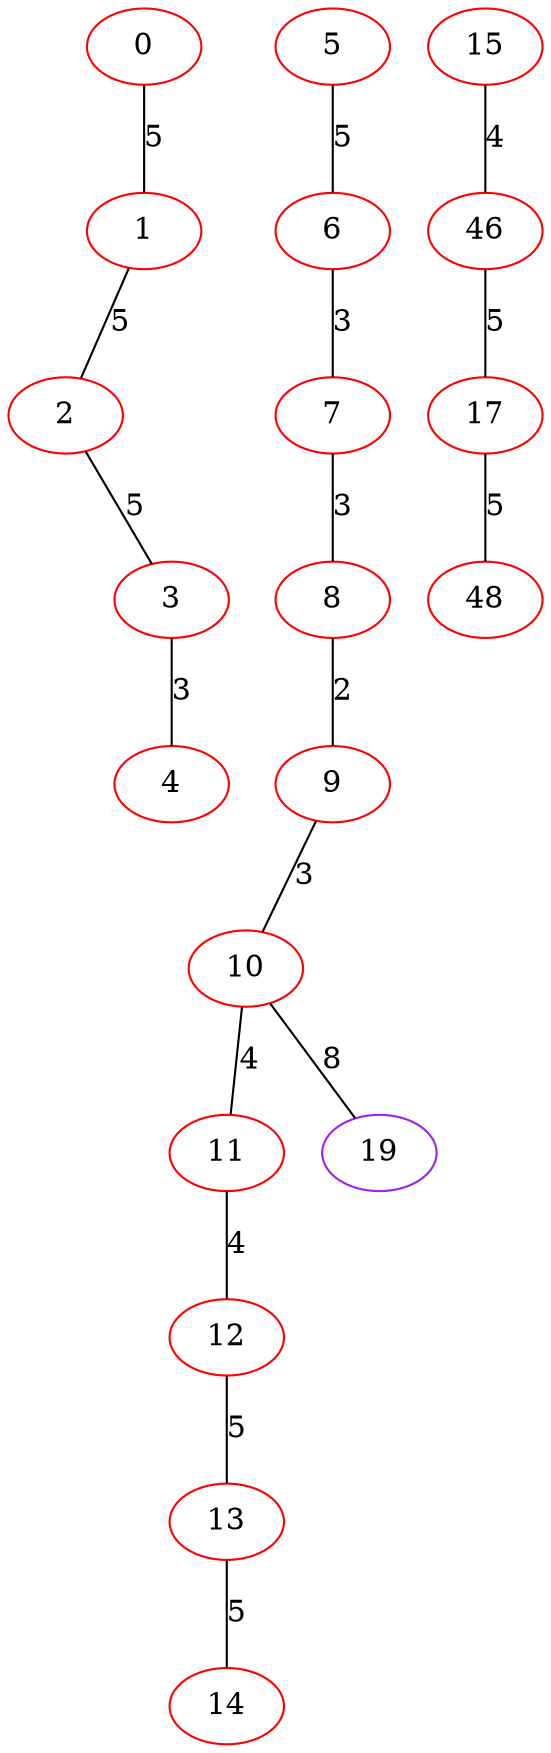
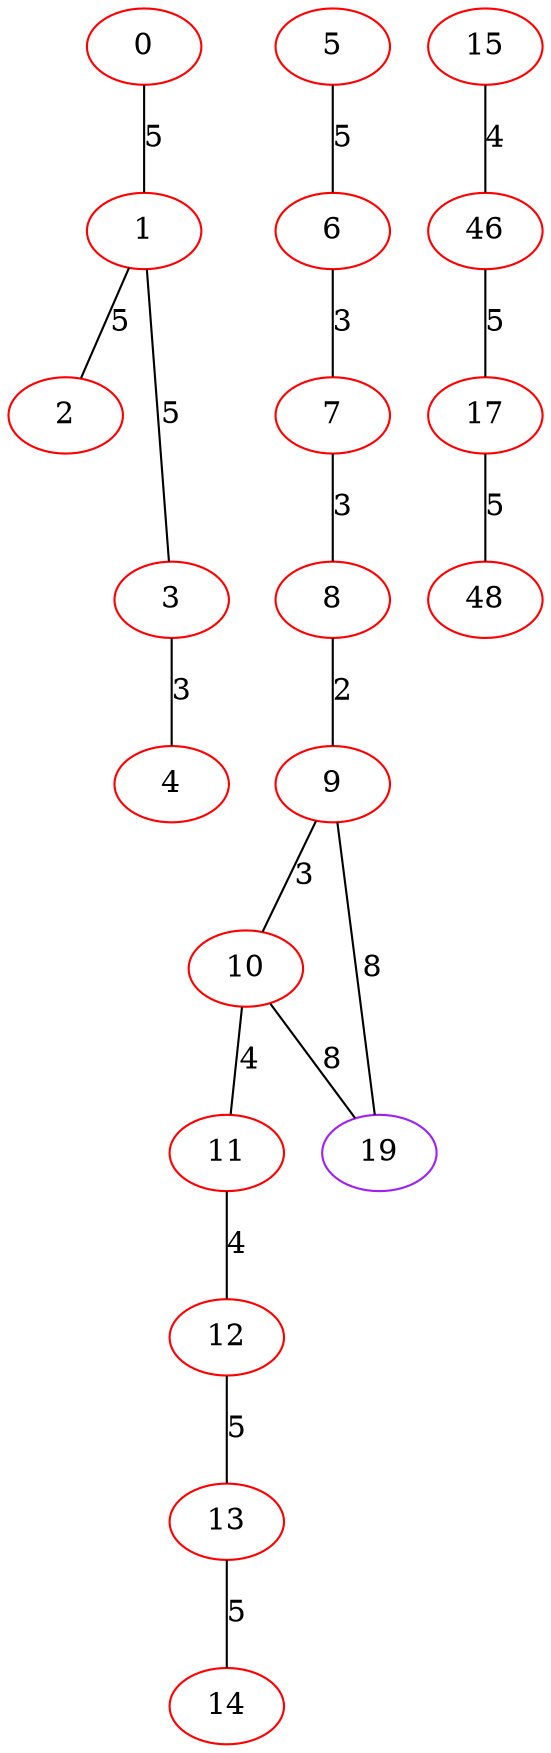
edge "2" -- "3": now "1" -- "3"
edge "9" -- "19": added, label "8"
